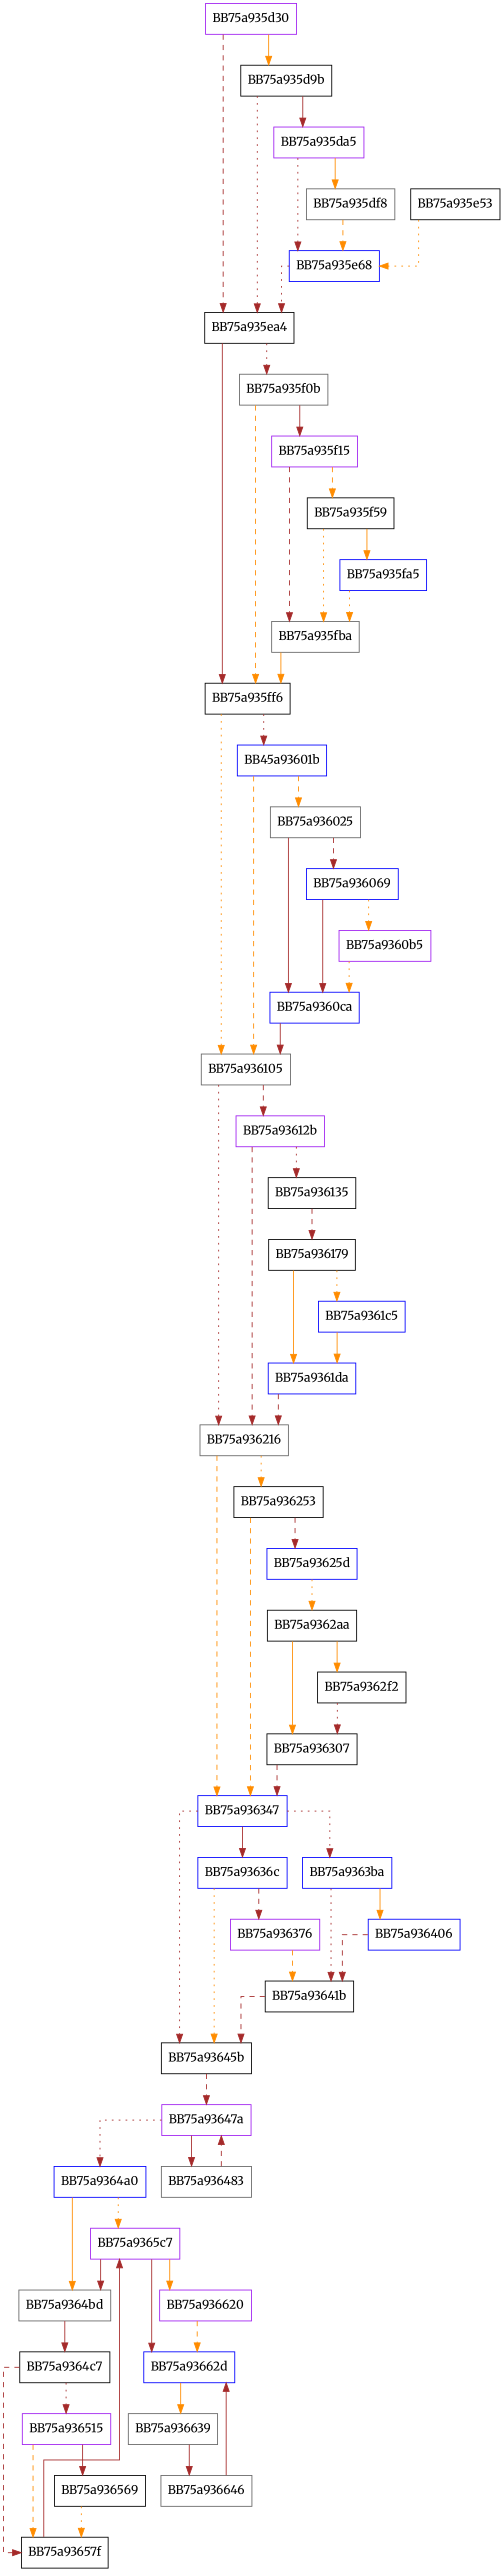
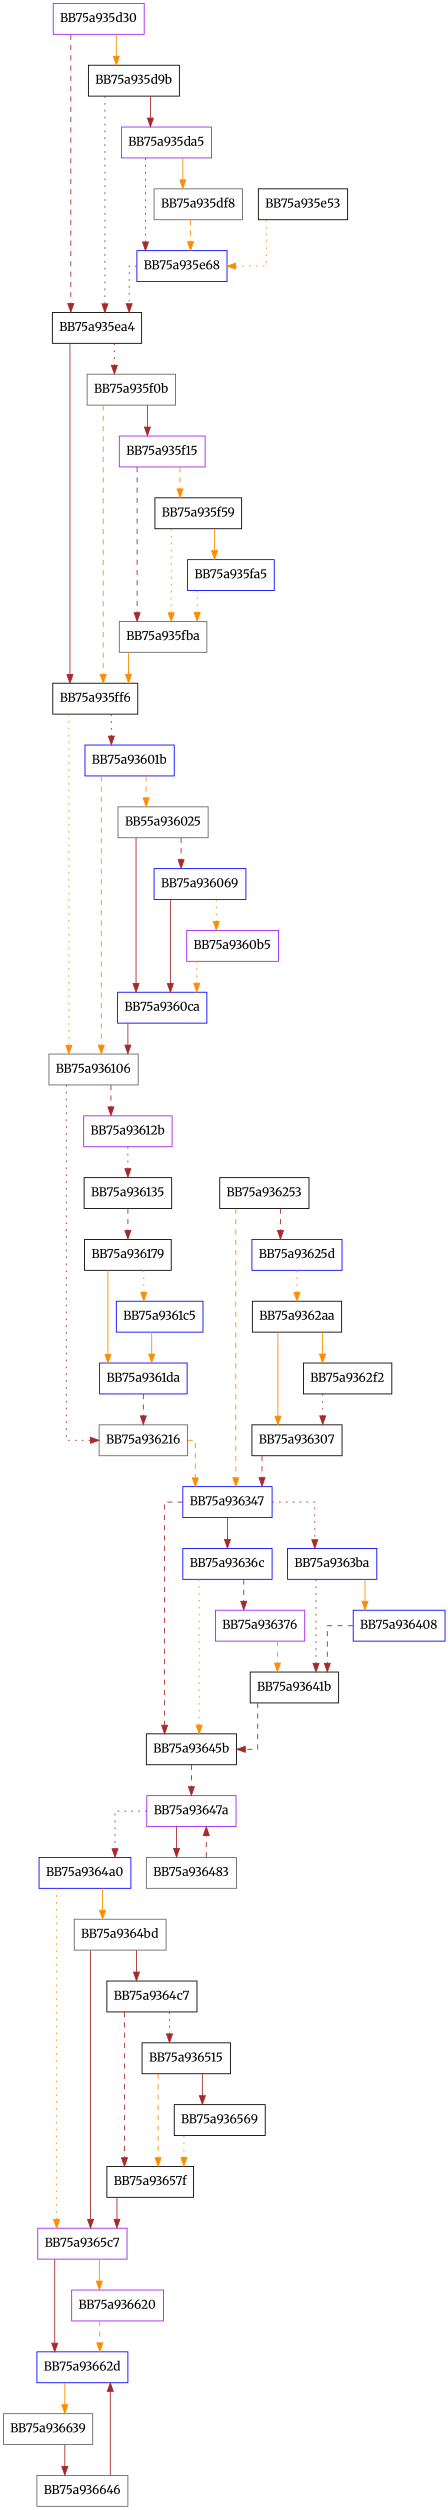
node "BB45a93601b": label "BB45a93601b" -> "BB75a93601b"
node "BB75a936025": label "BB75a936025" -> "BB55a936025"
node "BB75a936105": label "BB75a936105" -> "BB75a936106"
edge "BB75a93612b" -> "BB75a936216": removed
edge "BB75a936216" -> "BB75a936253": removed
edge "BB75a936347" -> "BB75a93645b": style dotted -> dashed
node "BB75a936406": label "BB75a936406" -> "BB75a936408"
edge "BB75a9365c7" -> "BB75a9364bd": reversed
node "BB75a936515": color purple -> black
